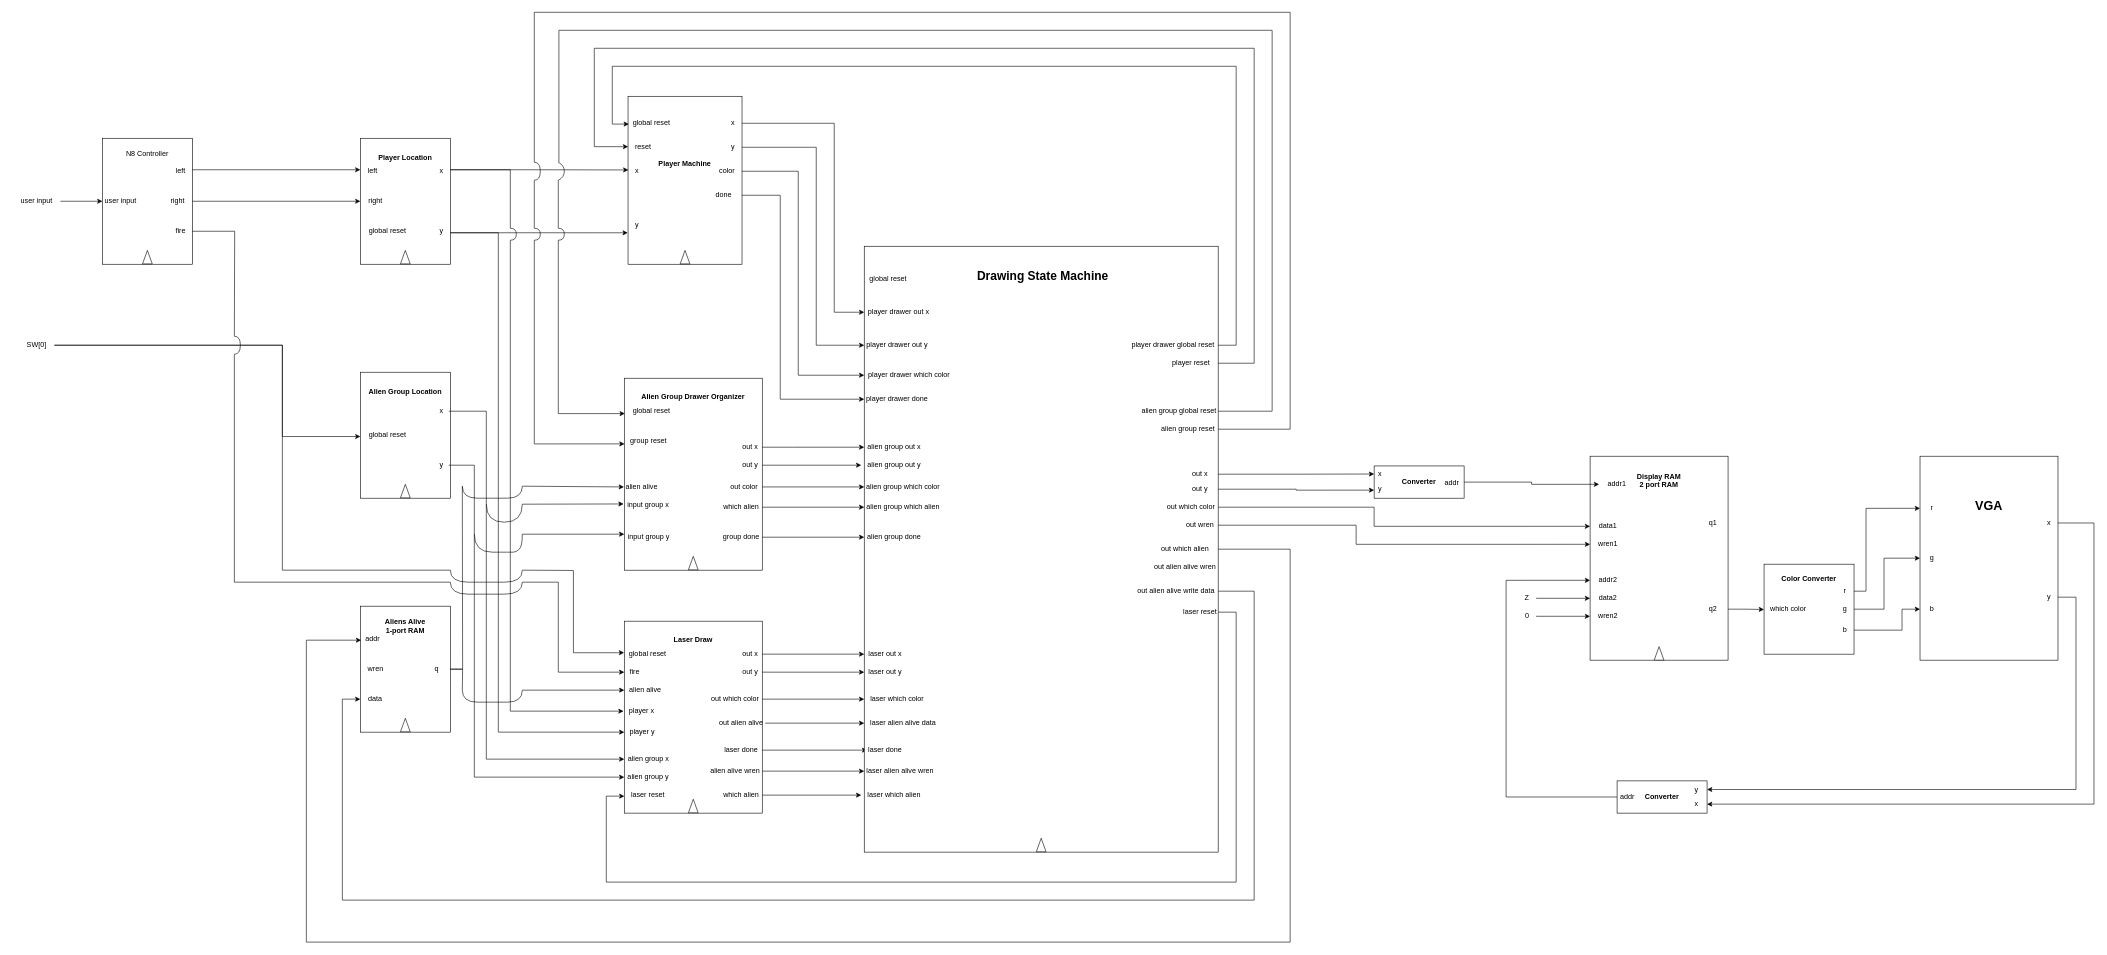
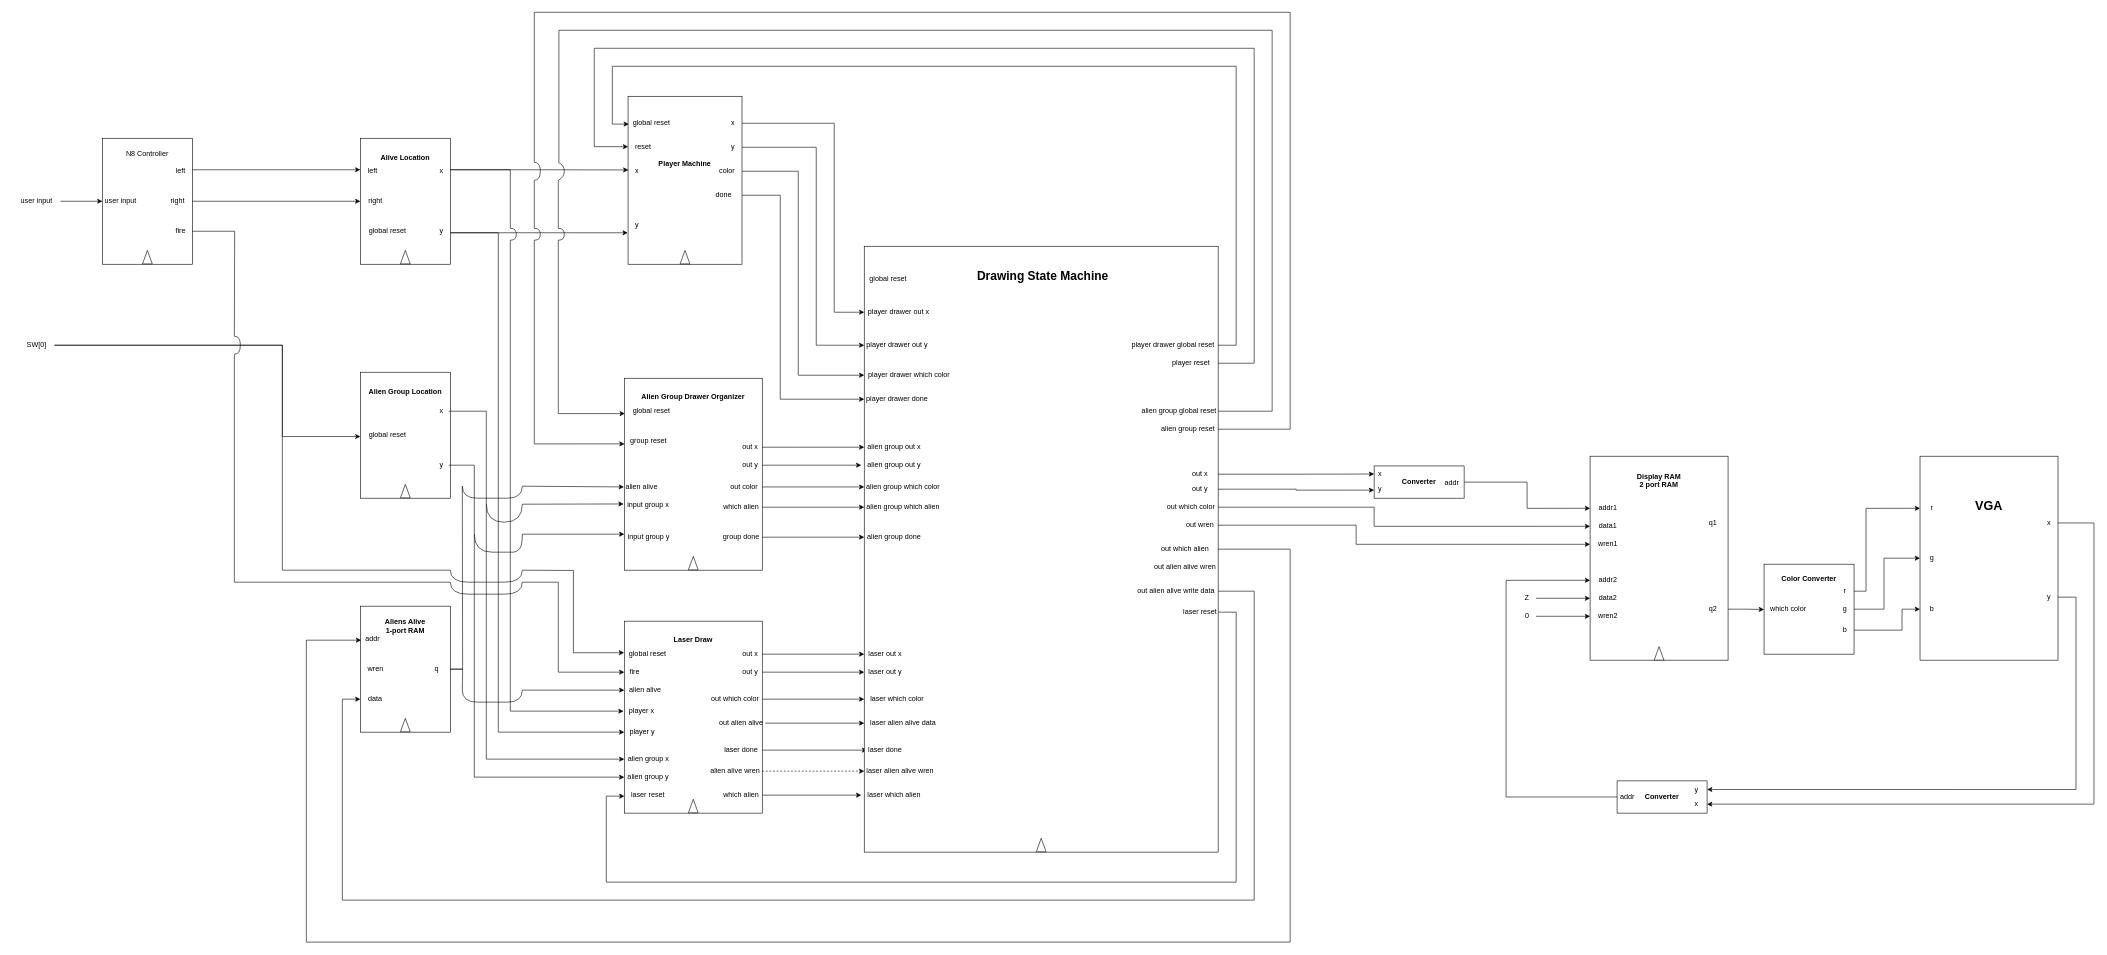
node "Player Location": label "Player Location" -> "Alive Location"
node "addr1": moved (1617, 484) -> (1608, 508)
edge "alien alive wren" -> "laser alien alive wren": style solid -> dashed
